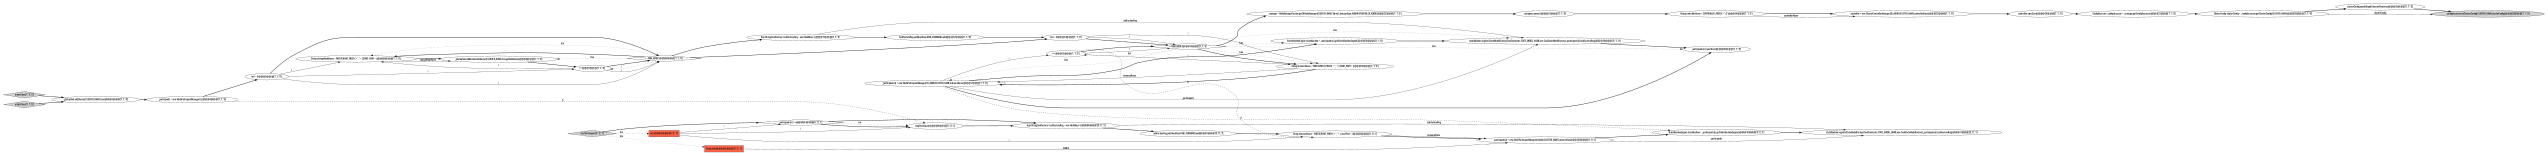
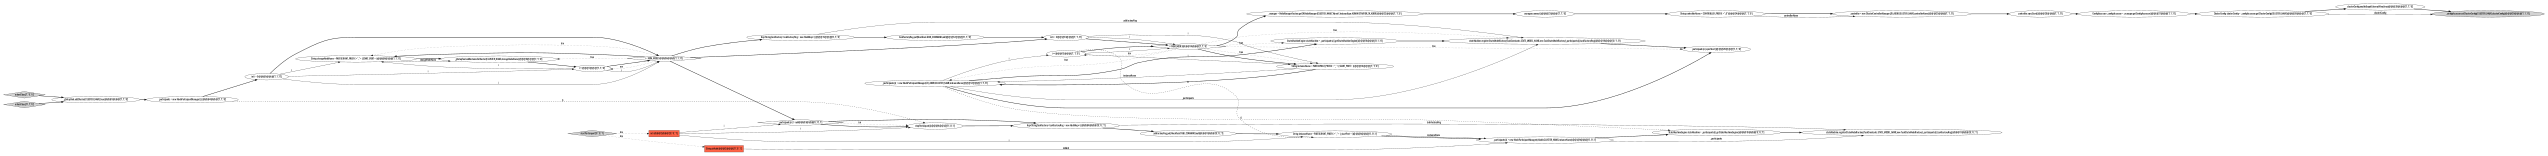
edge "i < NUM_NODES@@@6@@@['1', '1', '0']" -> "i++@@@7@@@['1', '1', '0']": label "i" -> "true"
edge "startParticipant['0', '0', '1']" -> "_participants(i( != null@@@3@@@['0', '0', '1']": now "i < NUM_NODES@@@6@@@['1', '1', '0']" -> "_participants(i( != null@@@3@@@['0', '0', '1']"
